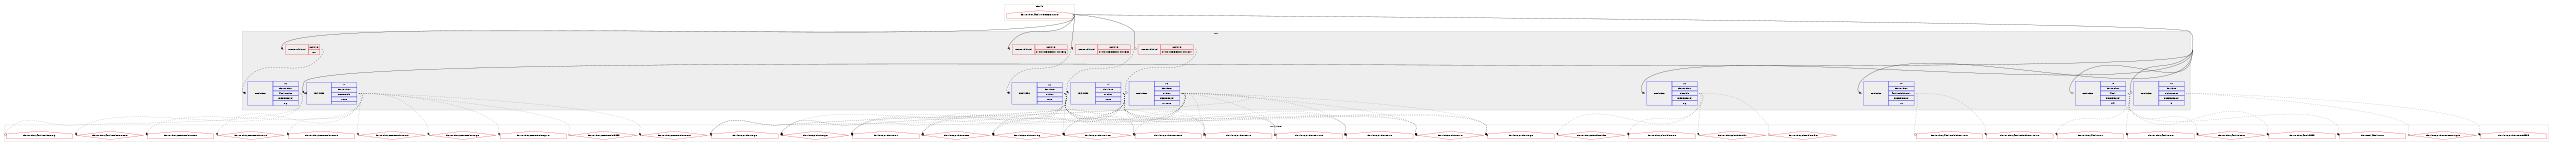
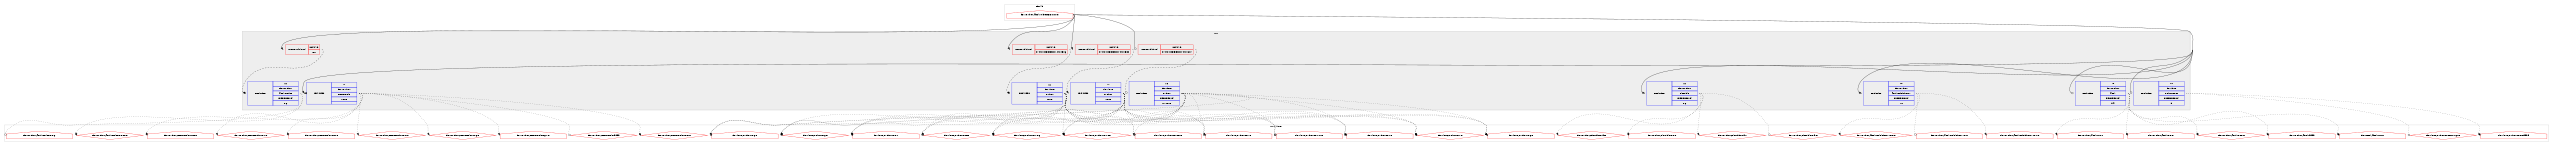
node "dev-python/flask-sqlalchemy-2.3.2": added
